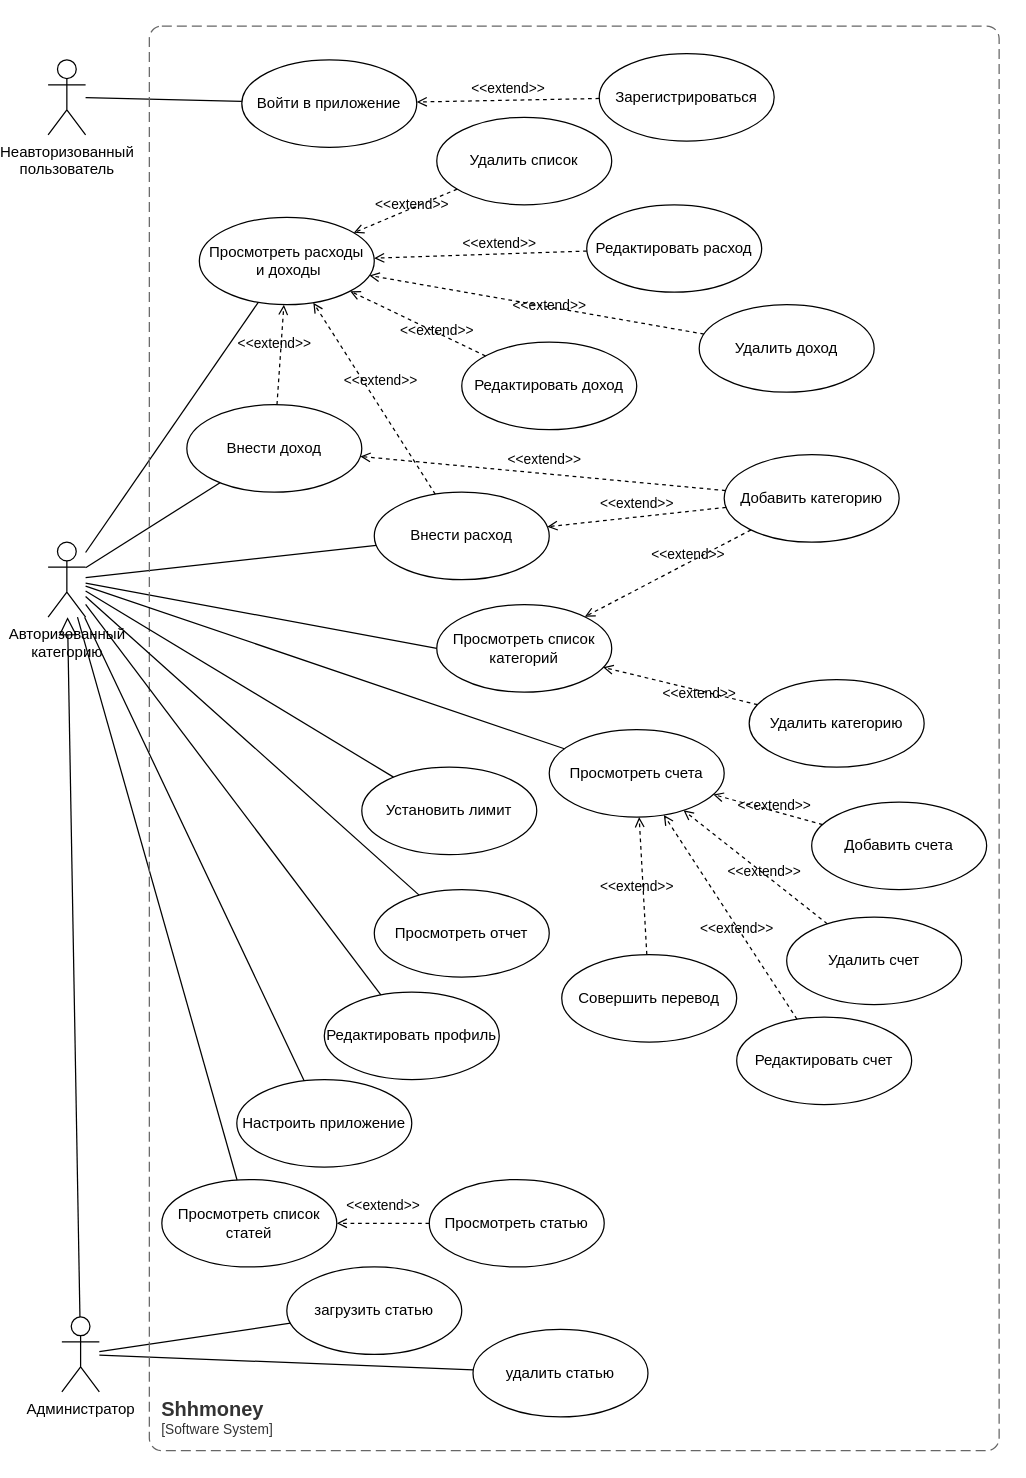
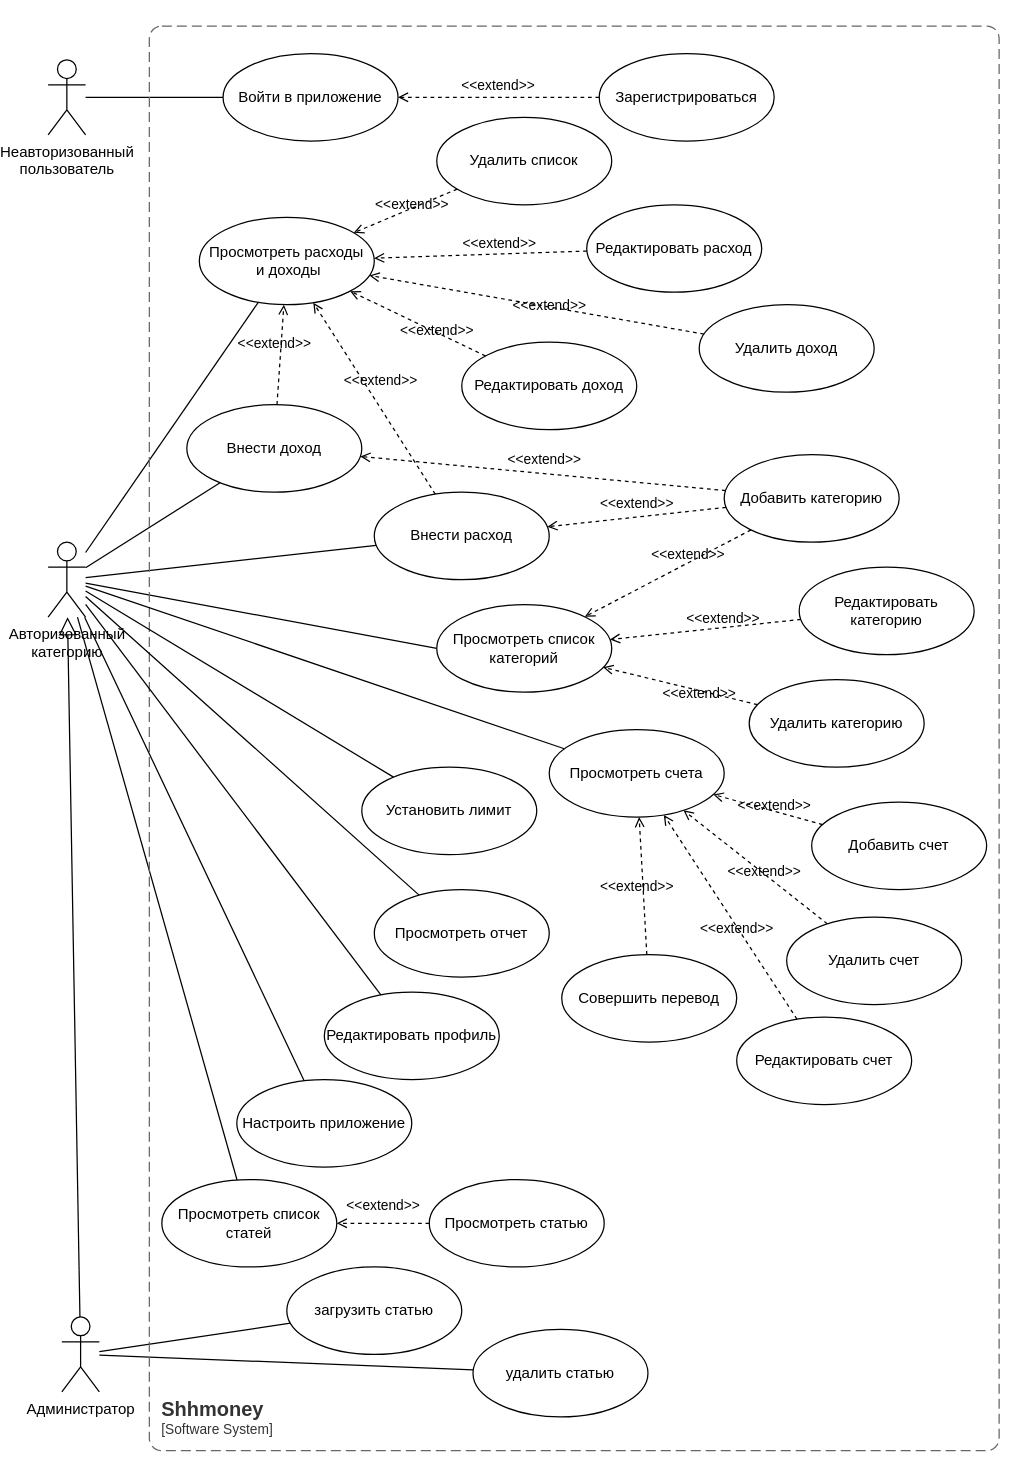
node "Войти в приложение": moved (329, 103) -> (311, 97)
node "Редактировать категорию": added
edge "Редактировать категорию" -> "Просмотреть список категорий": added, label "<<extend>>"
node "Добавить счета": label "Добавить счета" -> "Добавить счет"
